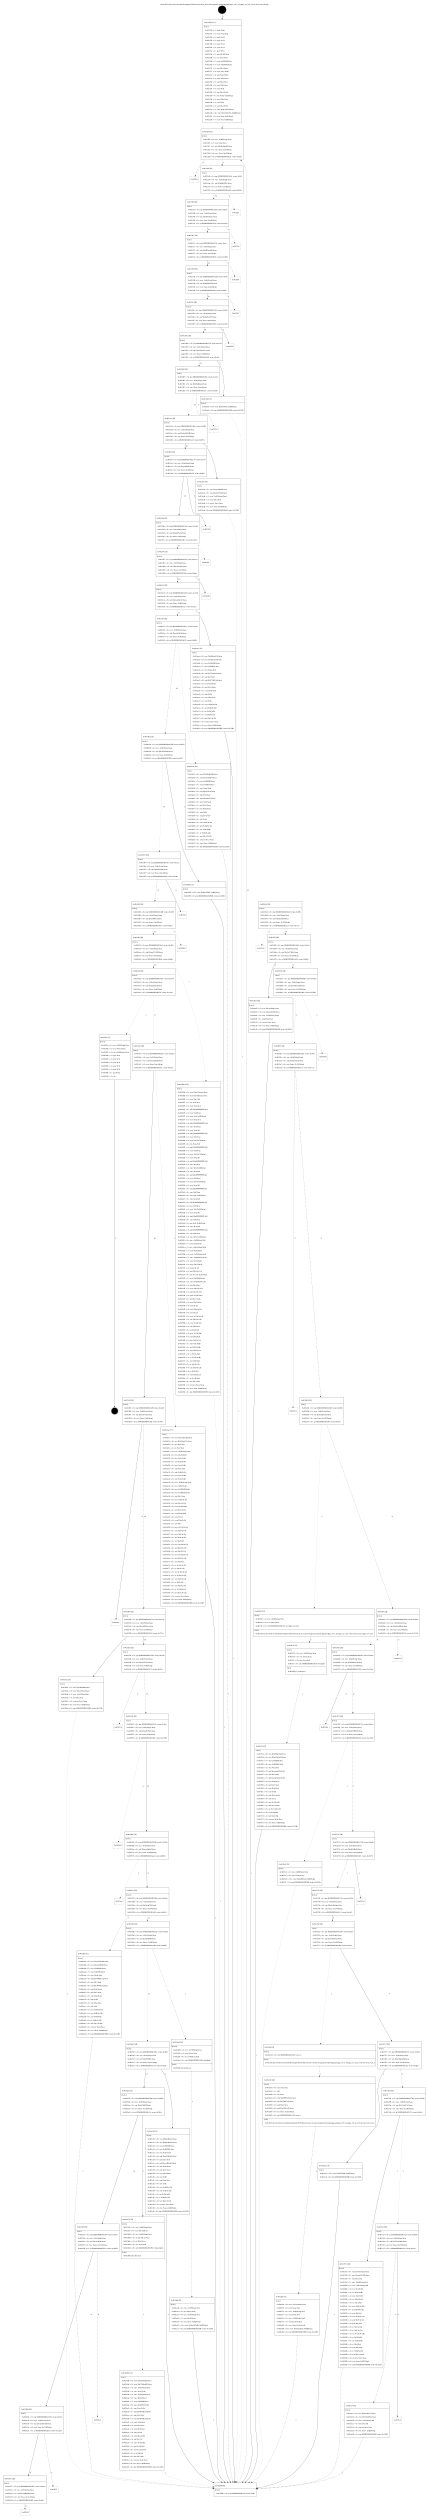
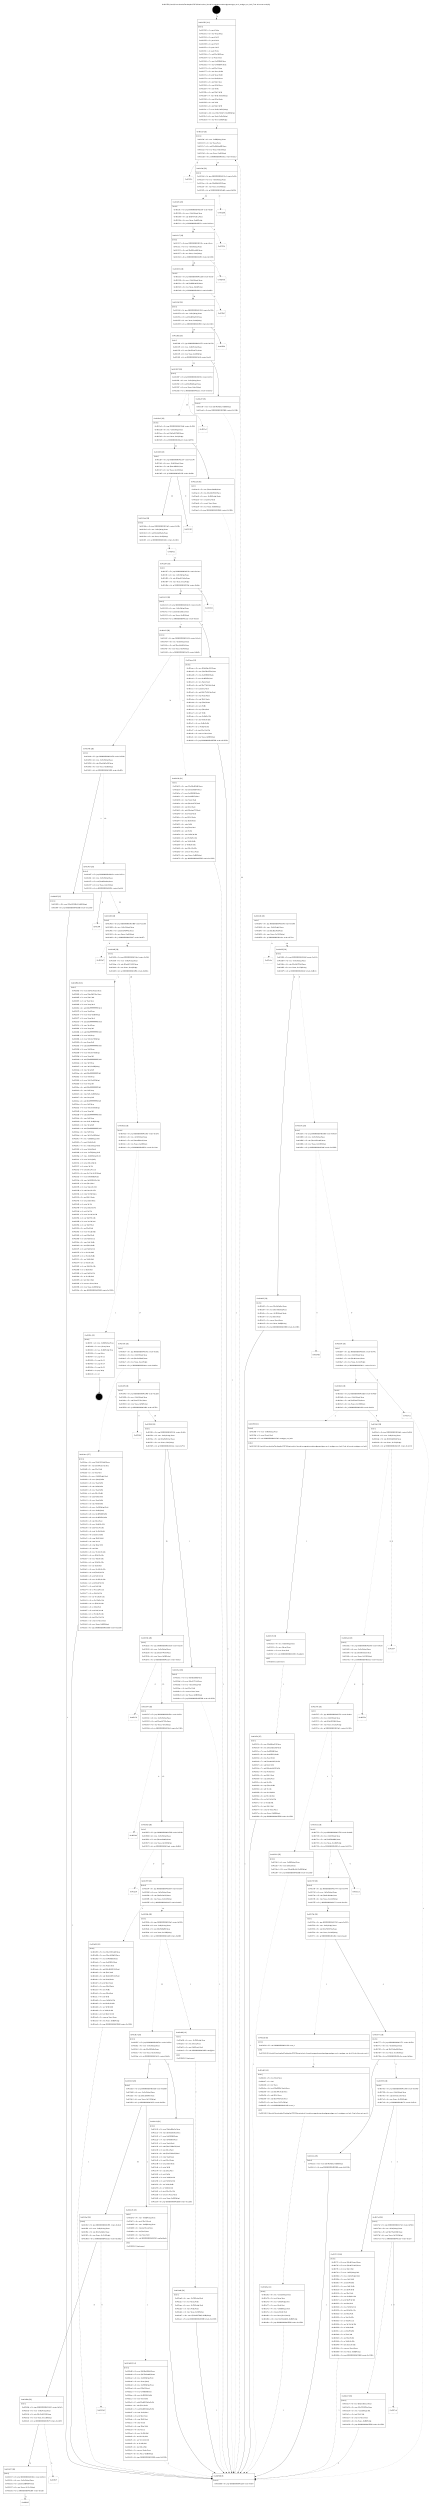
edge "0x4013db [28]" -> "0x4013f7 [28]": now "0x4024b1" -> "0x4013f7 [28]"
edge "0x40185b [326]" -> "0x402588 [5]": now "0x402411" -> "0x402588 [5]"
